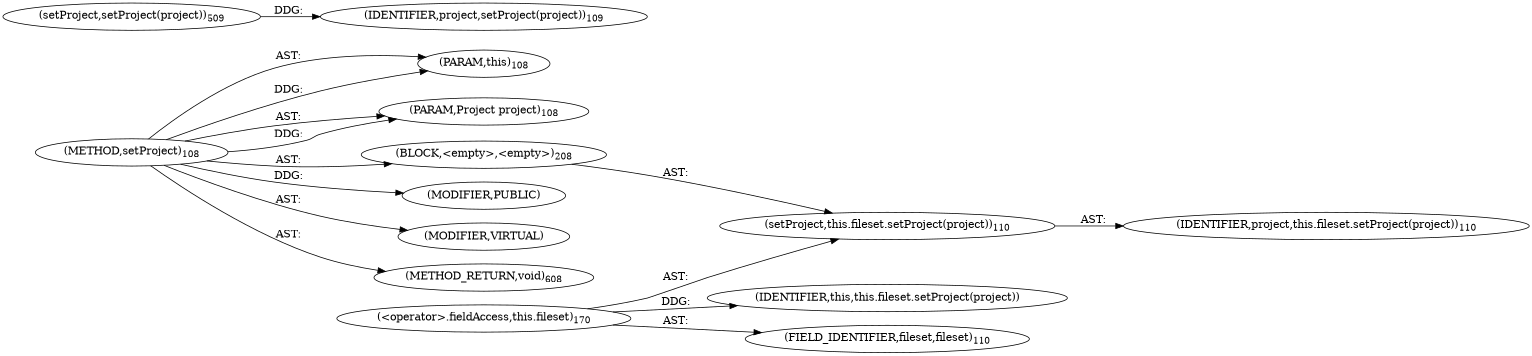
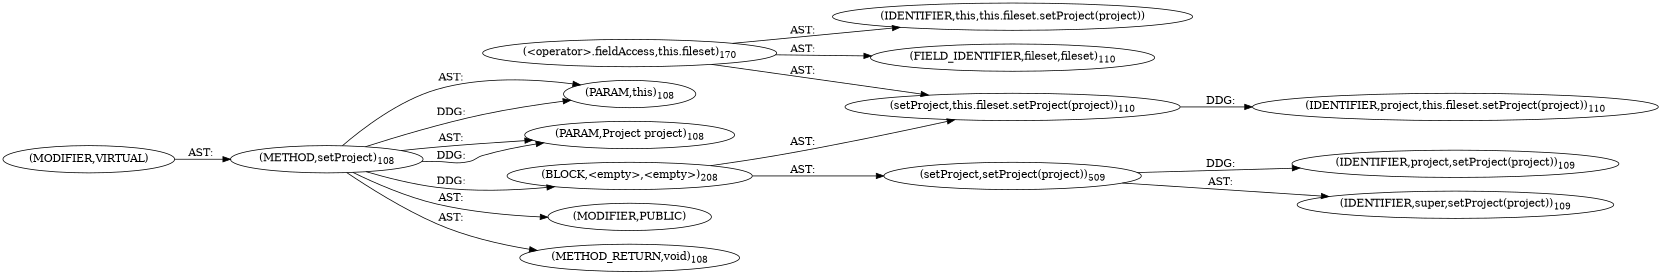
edge "(METHOD,setProject)" -> "(BLOCK,<empty>,<empty>)": label "AST: " -> "DDG: "
edge "(METHOD,setProject)" -> "(MODIFIER,PUBLIC)": label "DDG: " -> "AST: "
edge "(BLOCK,<empty>,<empty>)" -> "(setProject,setProject(project))": added, label "AST:"
node "(IDENTIFIER,super,setProject(project))": added
edge "(METHOD,setProject)" -> "(MODIFIER,VIRTUAL)": reversed
edge "(setProject,this.fileset.setProject(project))" -> "(IDENTIFIER,project,this.fileset.setProject(project))": label "AST: " -> "DDG: "
node "(METHOD_RETURN,void)": text "608" -> "108"
edge "(<operator>.fieldAccess,this.fileset)" -> "(IDENTIFIER,this,this.fileset.setProject(project))": label "DDG: " -> "AST: "
